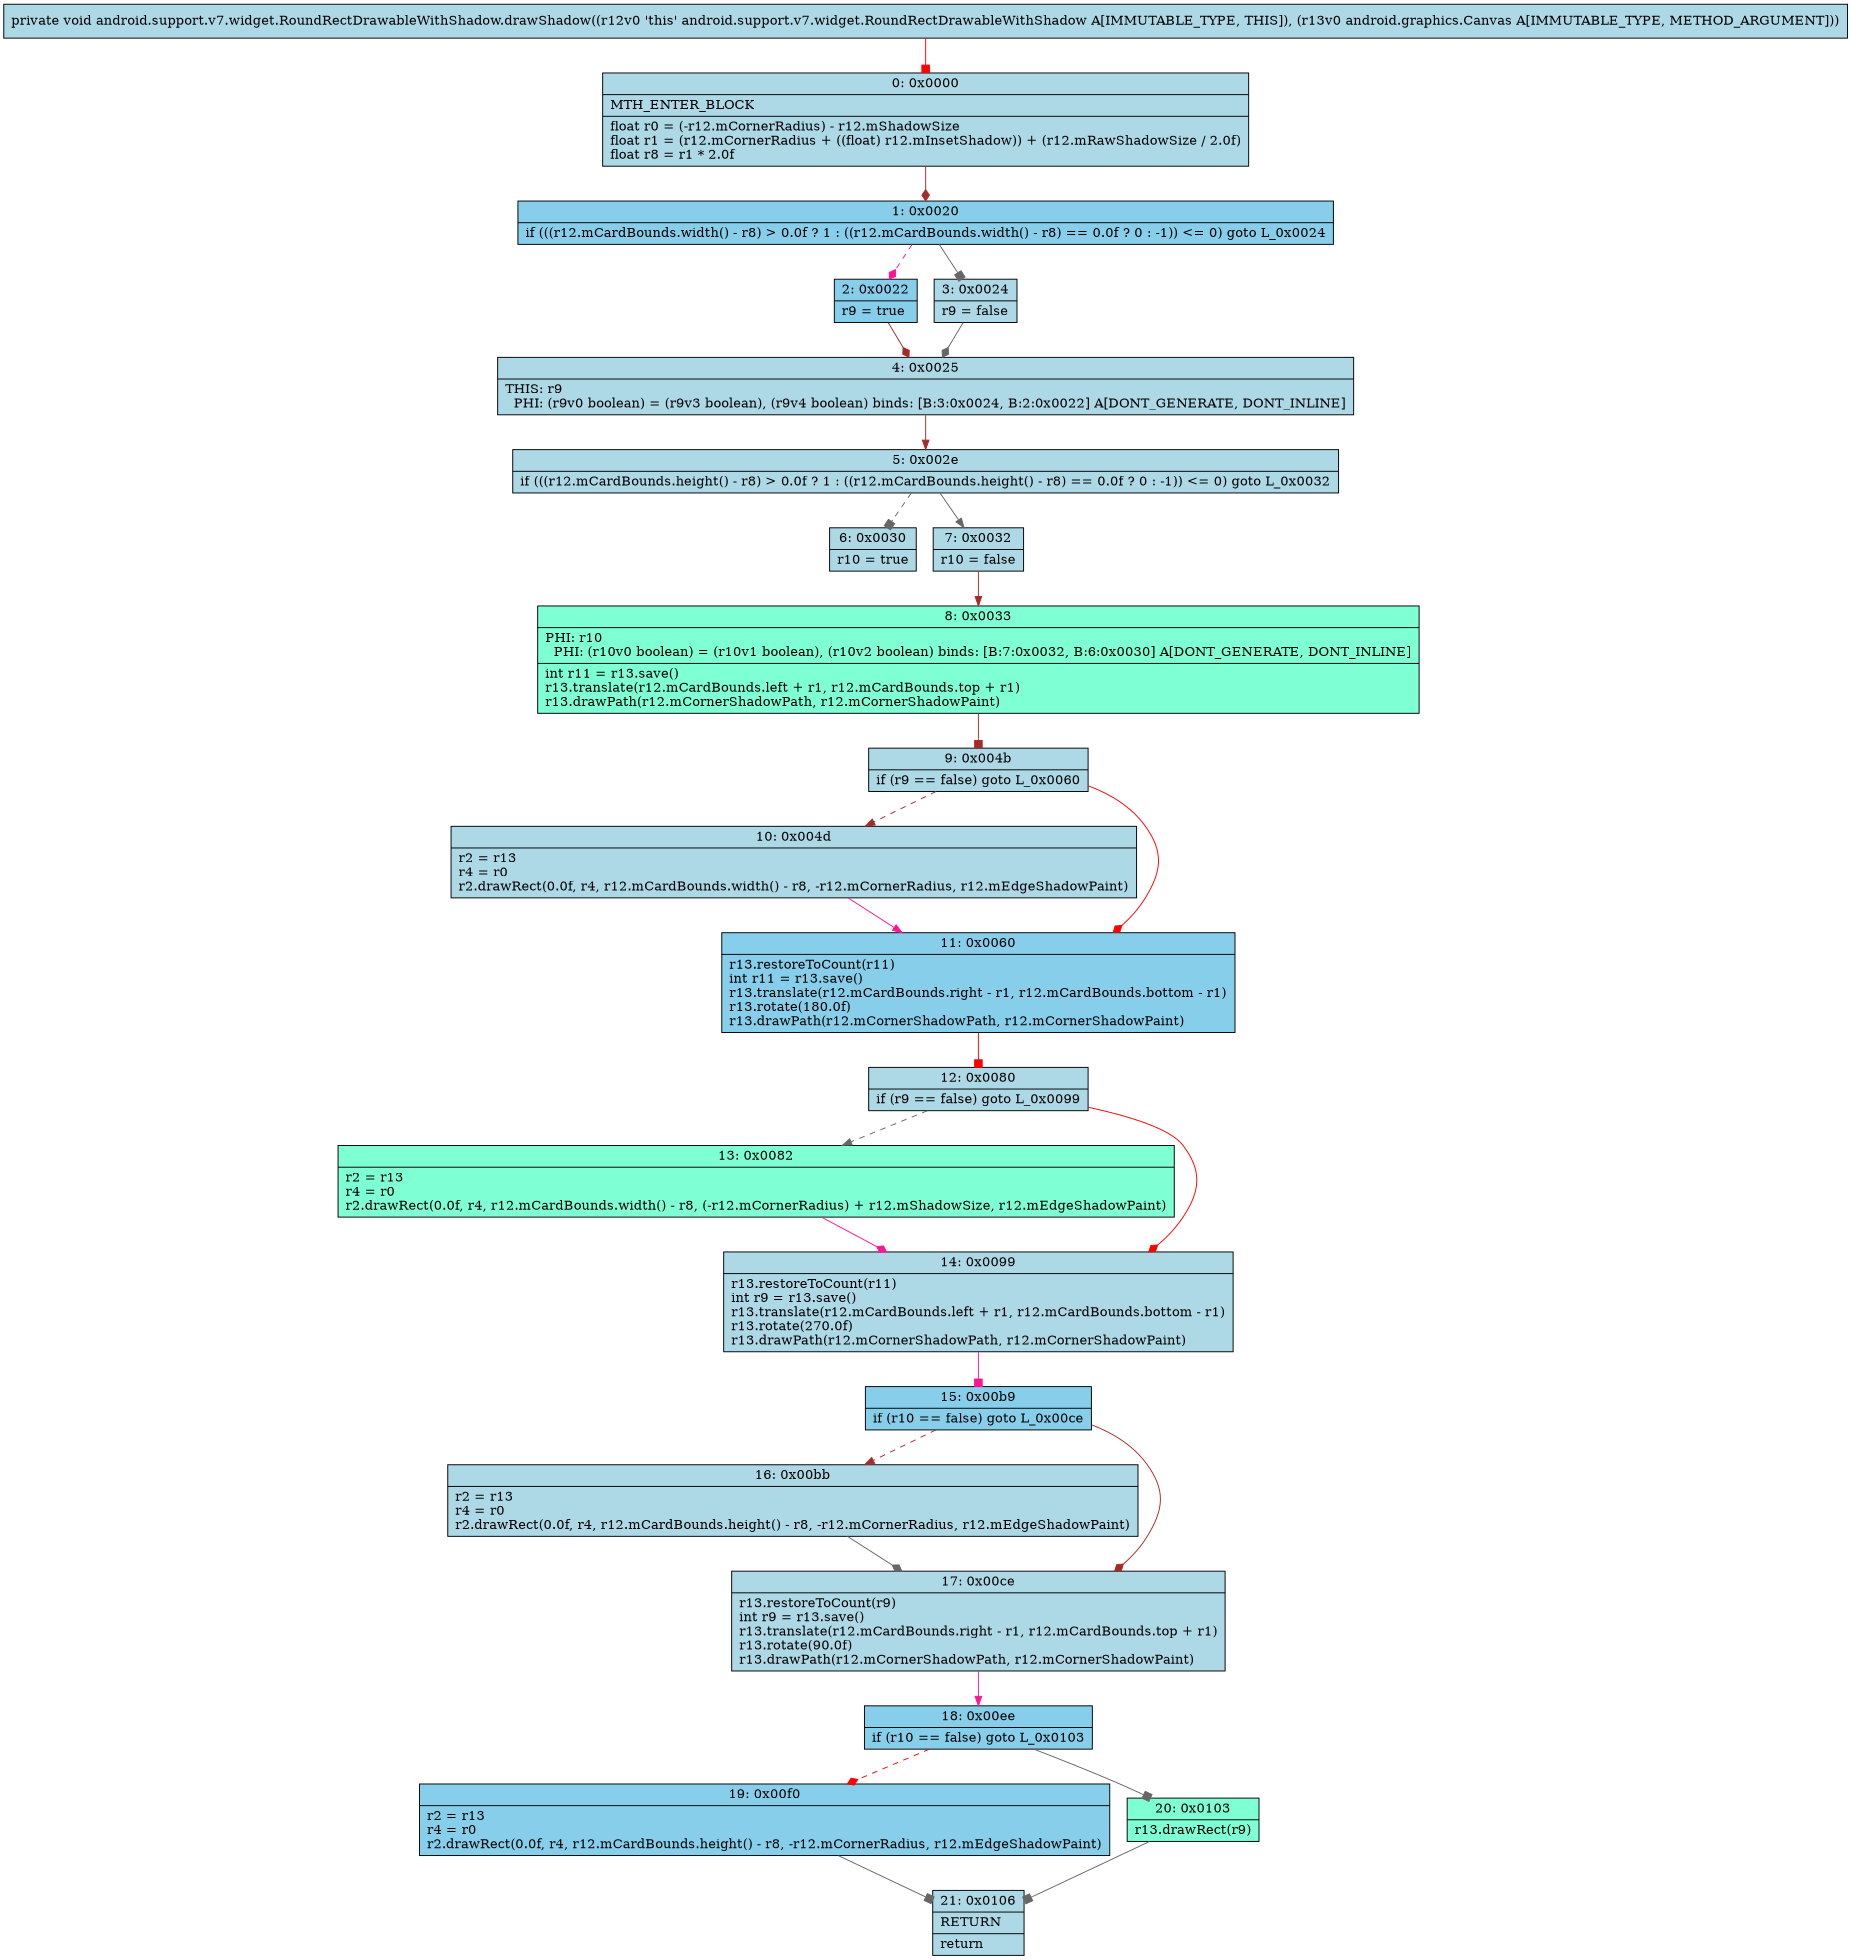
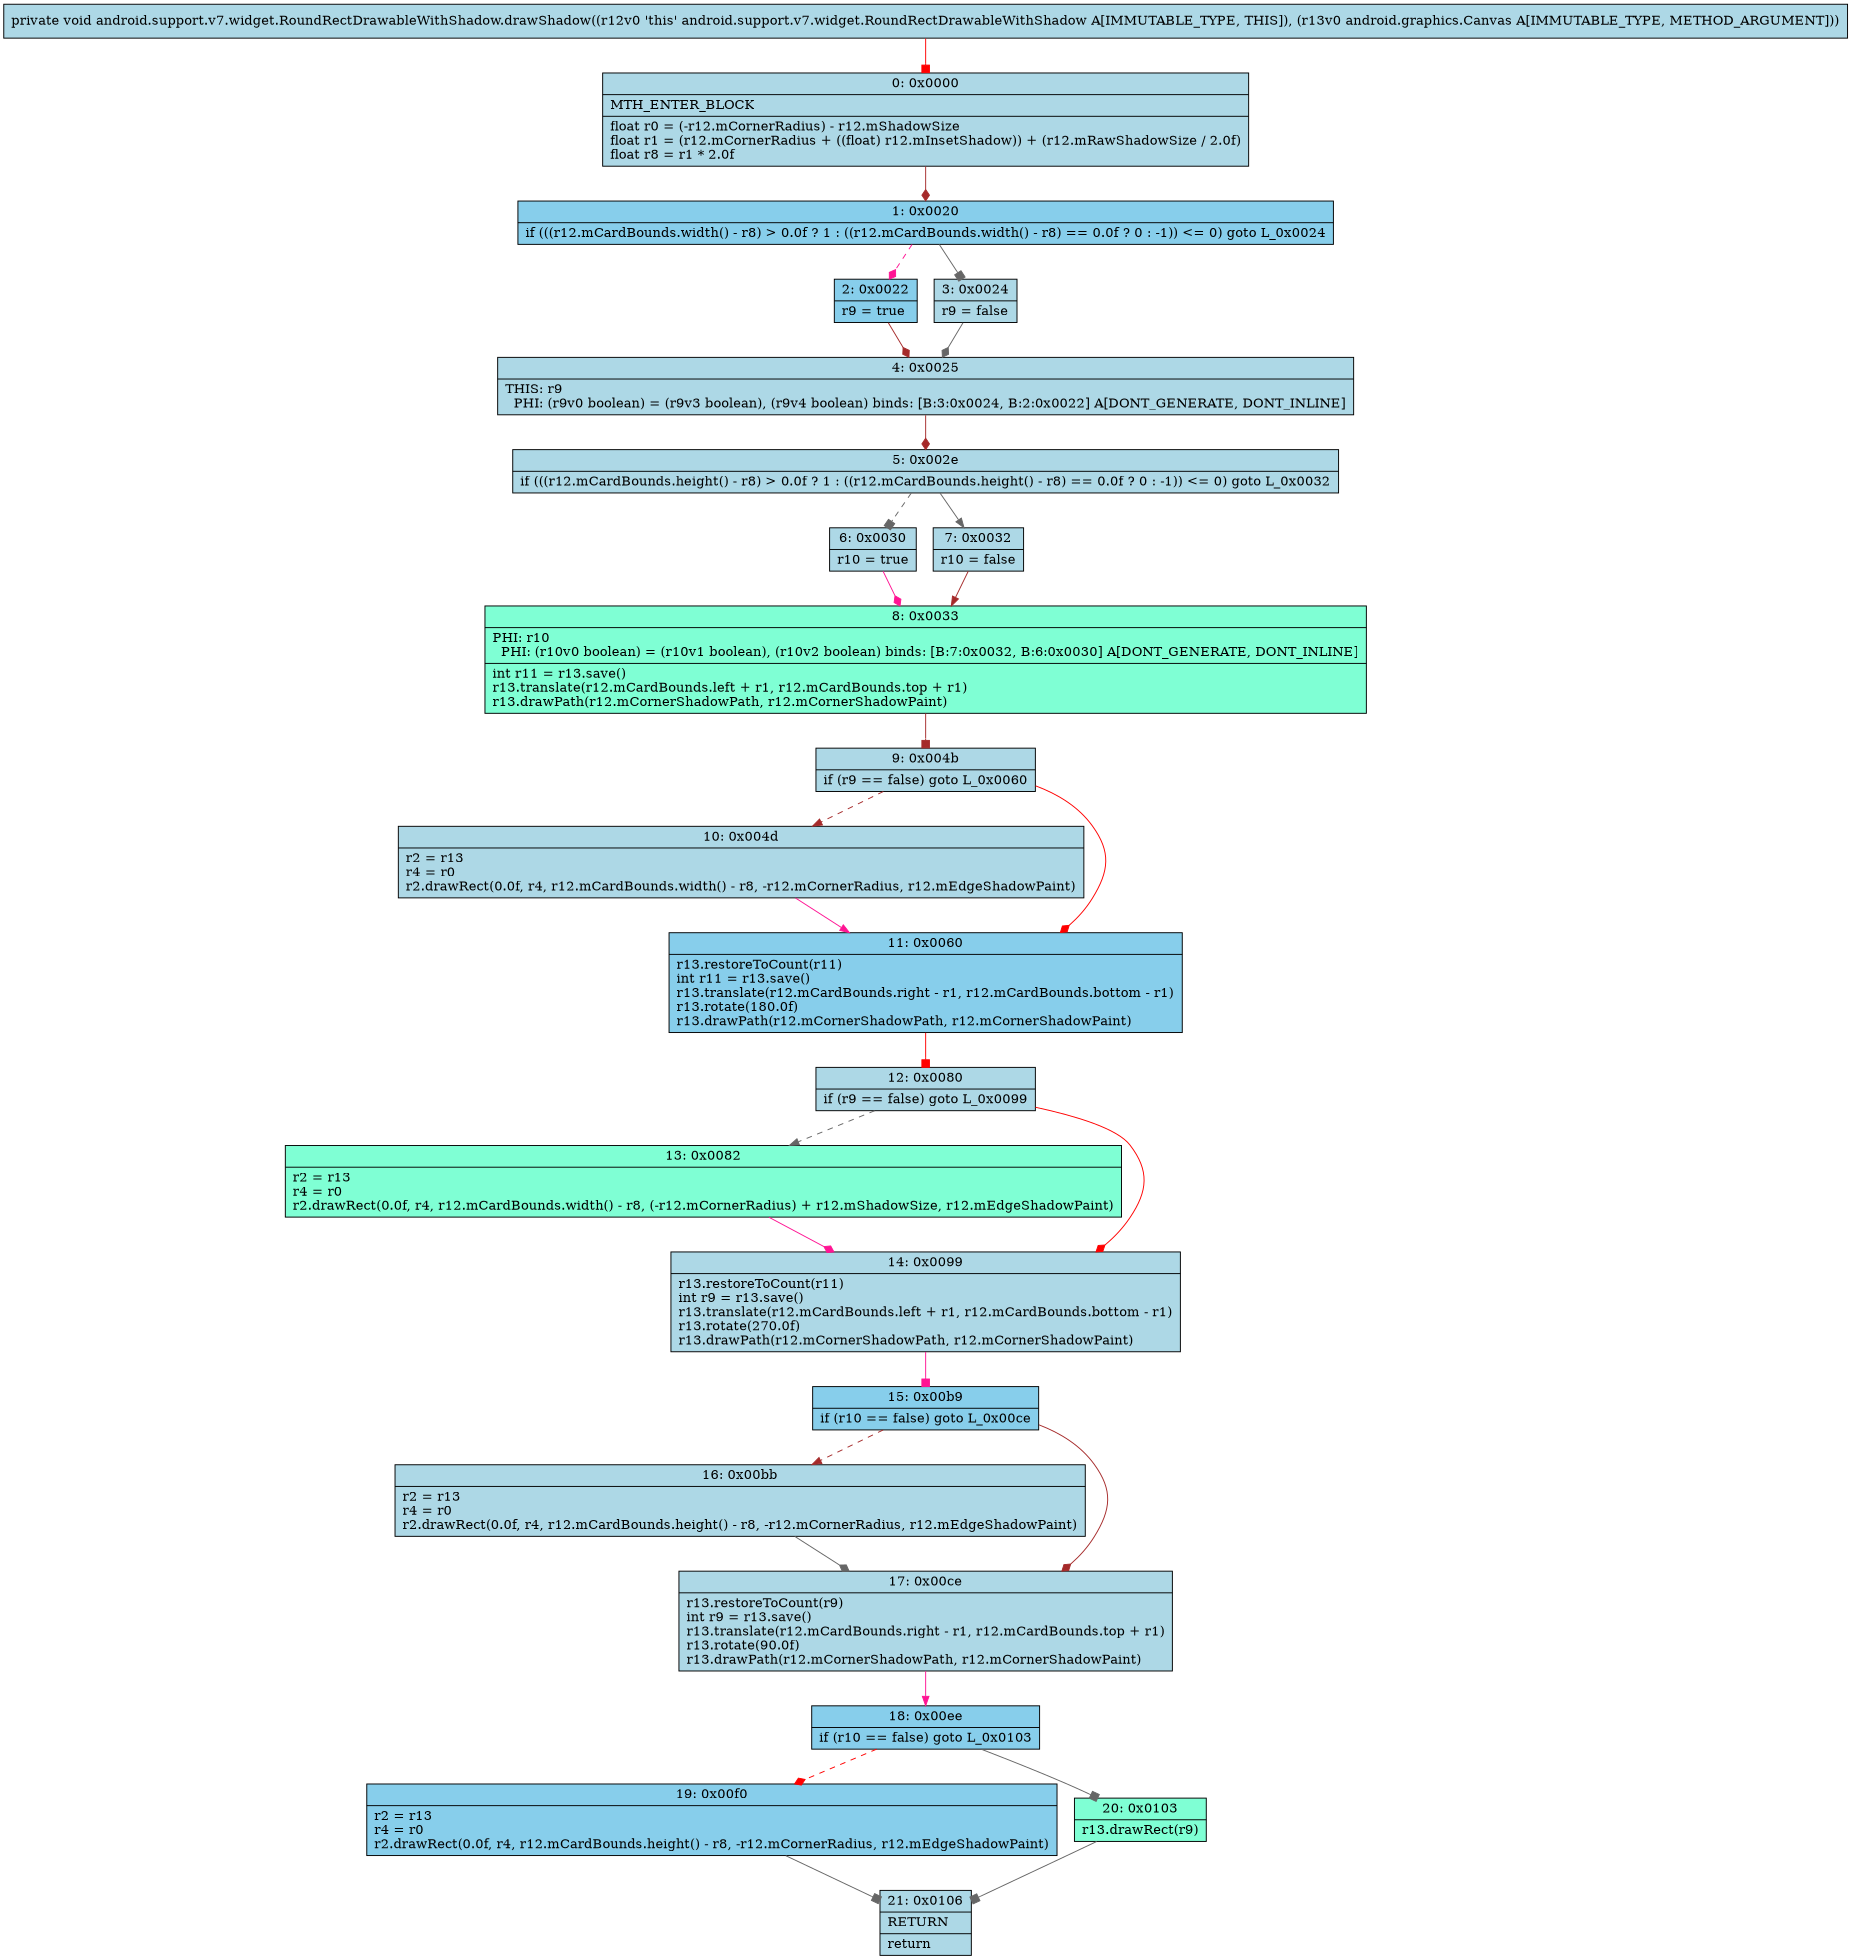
edge "4: 0x0025" -> "5: 0x002e": arrowhead normal -> diamond
edge "6: 0x0030" -> "8: 0x0033": added
